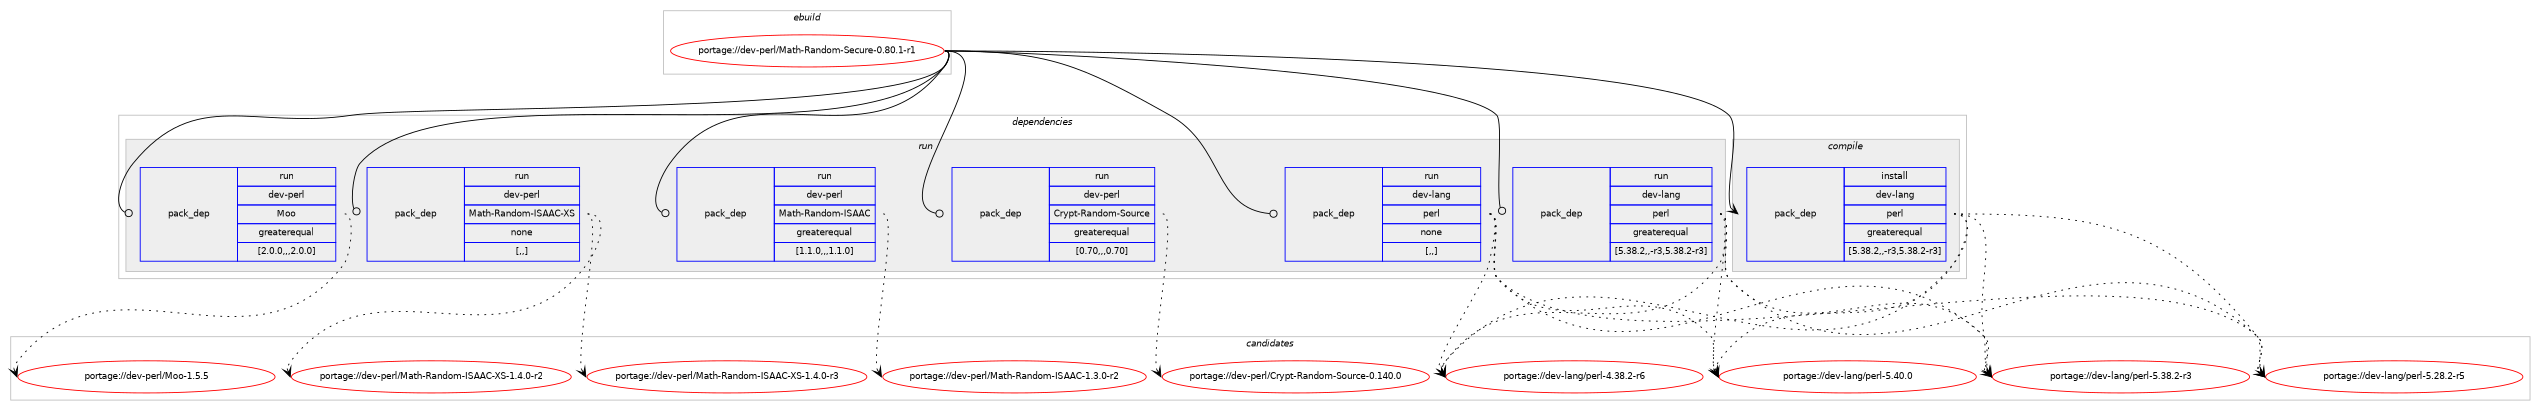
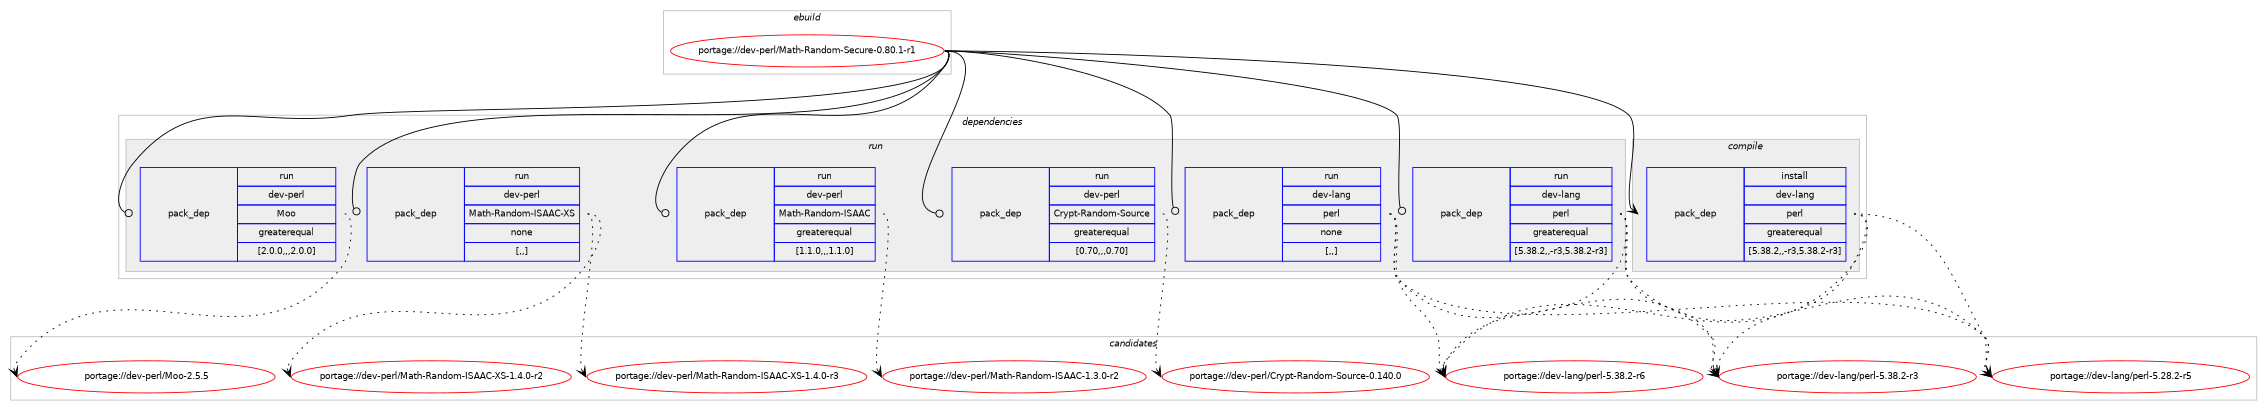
node "portage://dev-perl/Moo-1.5.5": label "portage://dev-perl/Moo-1.5.5" -> "portage://dev-perl/Moo-2.5.5"
node "portage://dev-lang/perl-4.38.2-r6": label "portage://dev-lang/perl-4.38.2-r6" -> "portage://dev-lang/perl-5.38.2-r6"
node "portage://dev-lang/perl-5.40.0": removed
